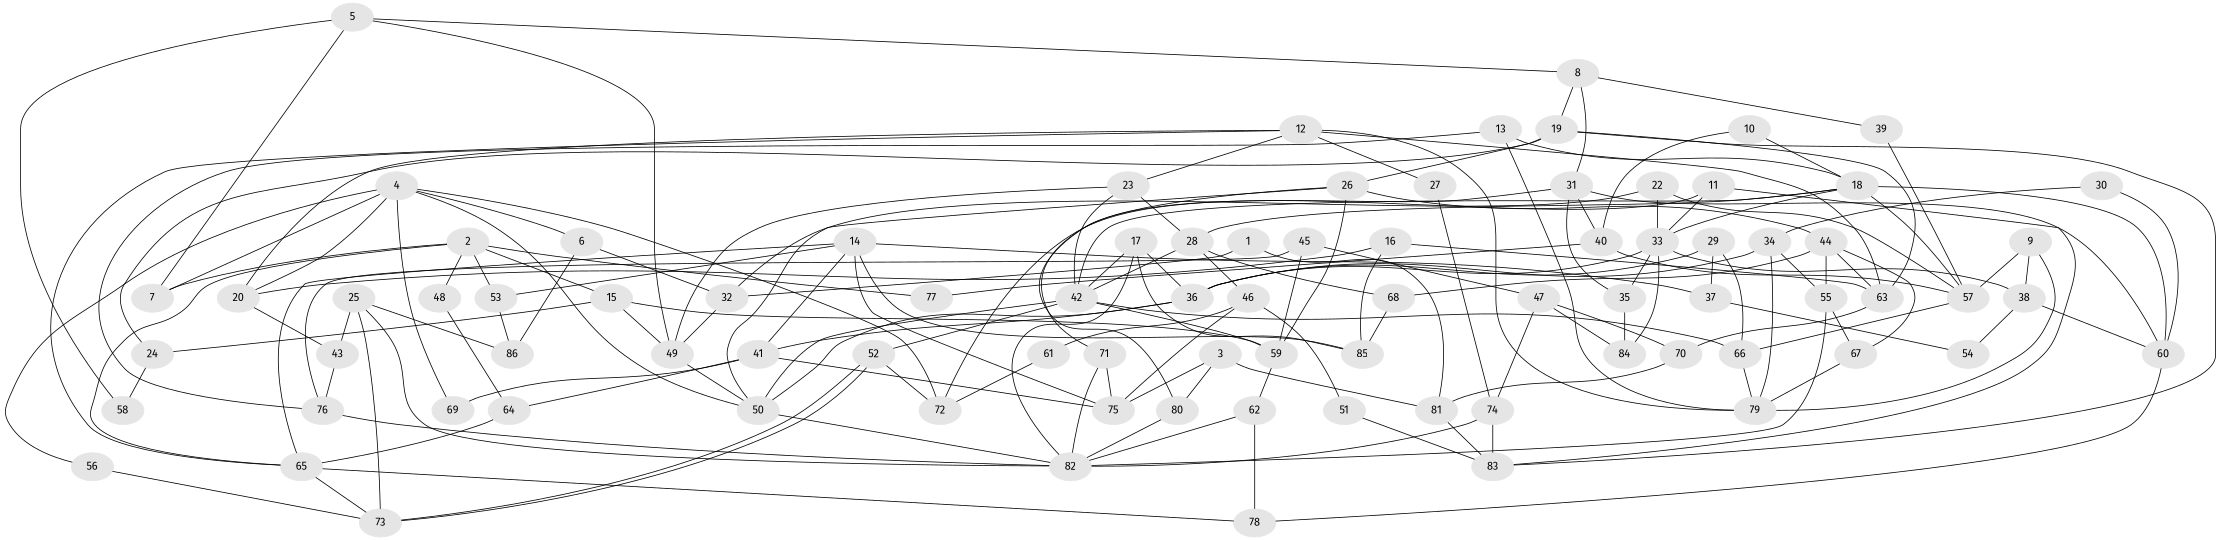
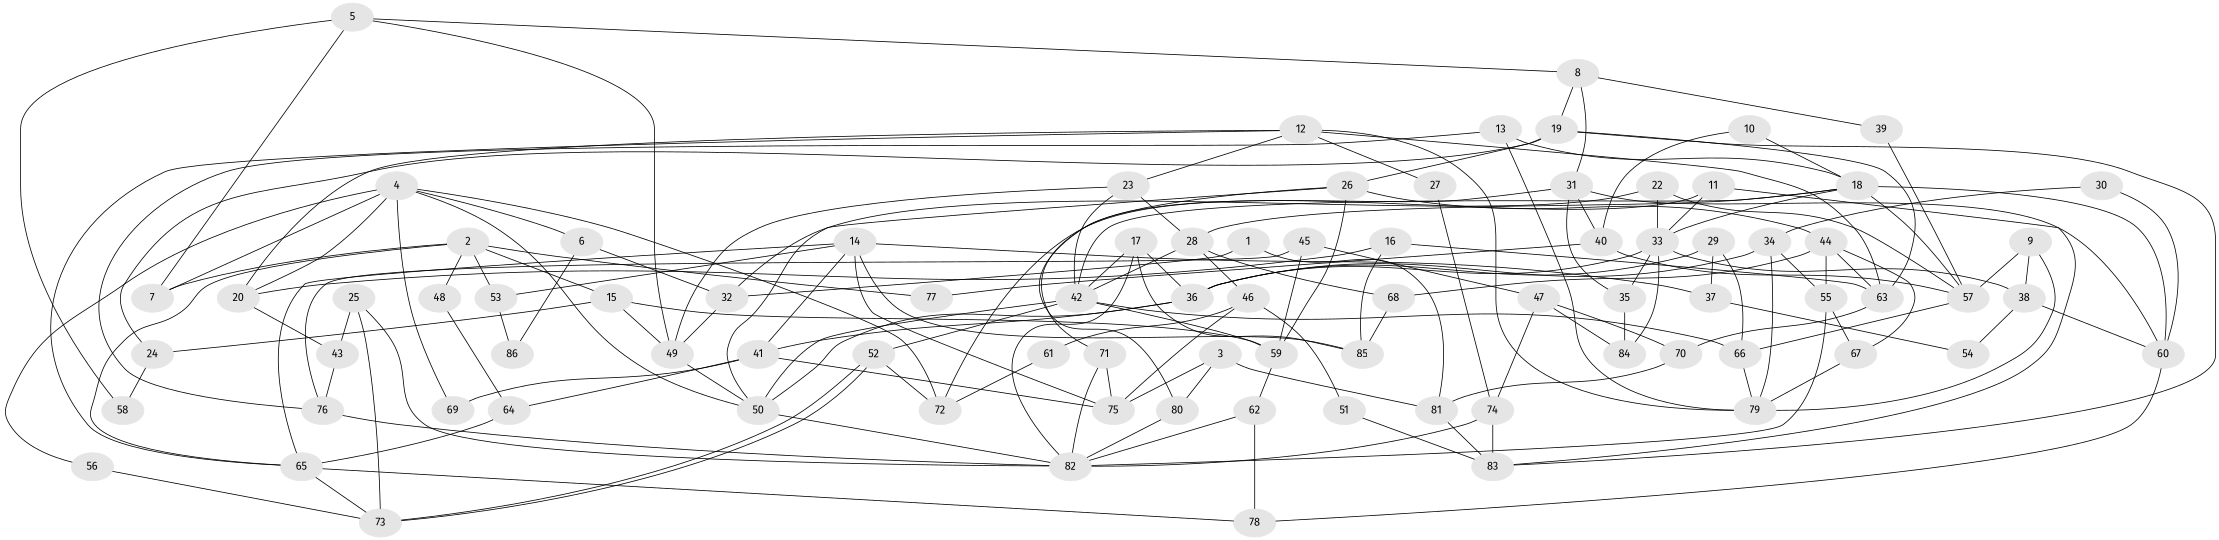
edge "25" -- "86": removed
